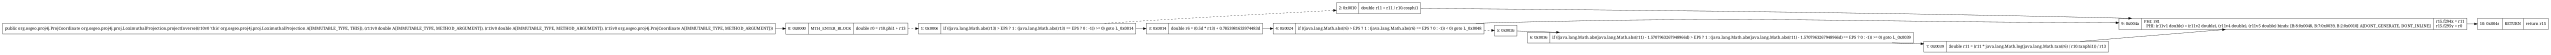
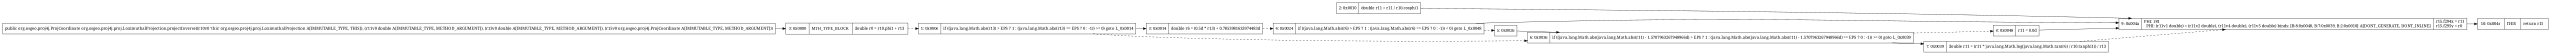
edge "1: 0x000e" -> "2: 0x0010": now "1: 0x000e" -> "6: 0x0036"
node "10: 0x004e": text "RETURN" -> "THIS"
node "0: 0x0000": text "MTH_ENTER_BLOCK" -> "MTH_TYPE_BLOCK"
edge "3: 0x0014" -> "4: 0x0024": style solid -> dashed
node "8: 0x0048": added
edge "7: 0x0039" -> "9: 0x004a": style solid -> dashed
